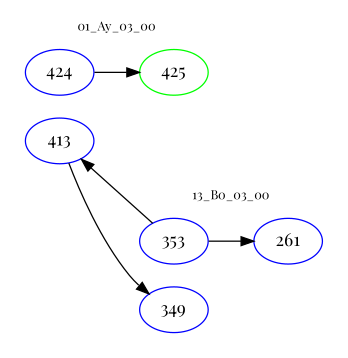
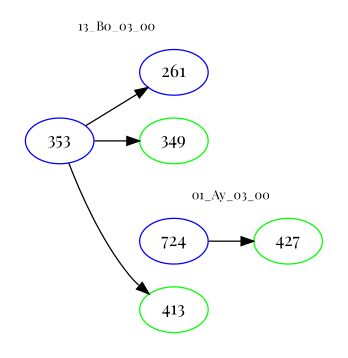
node "424": label "424" -> "724"
node "425": label "425" -> "427"
node "413": color blue -> green
edge "413" -> "349": now "353" -> "349"
node "349": color blue -> green
